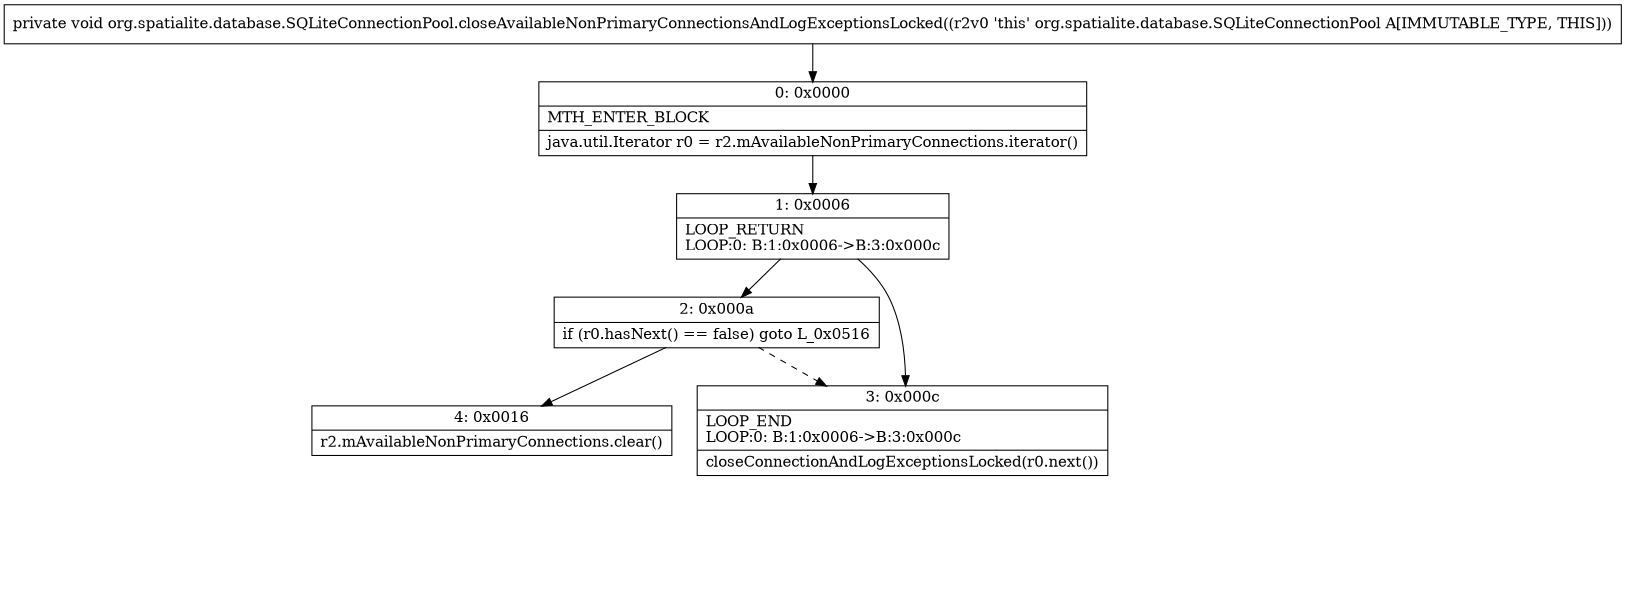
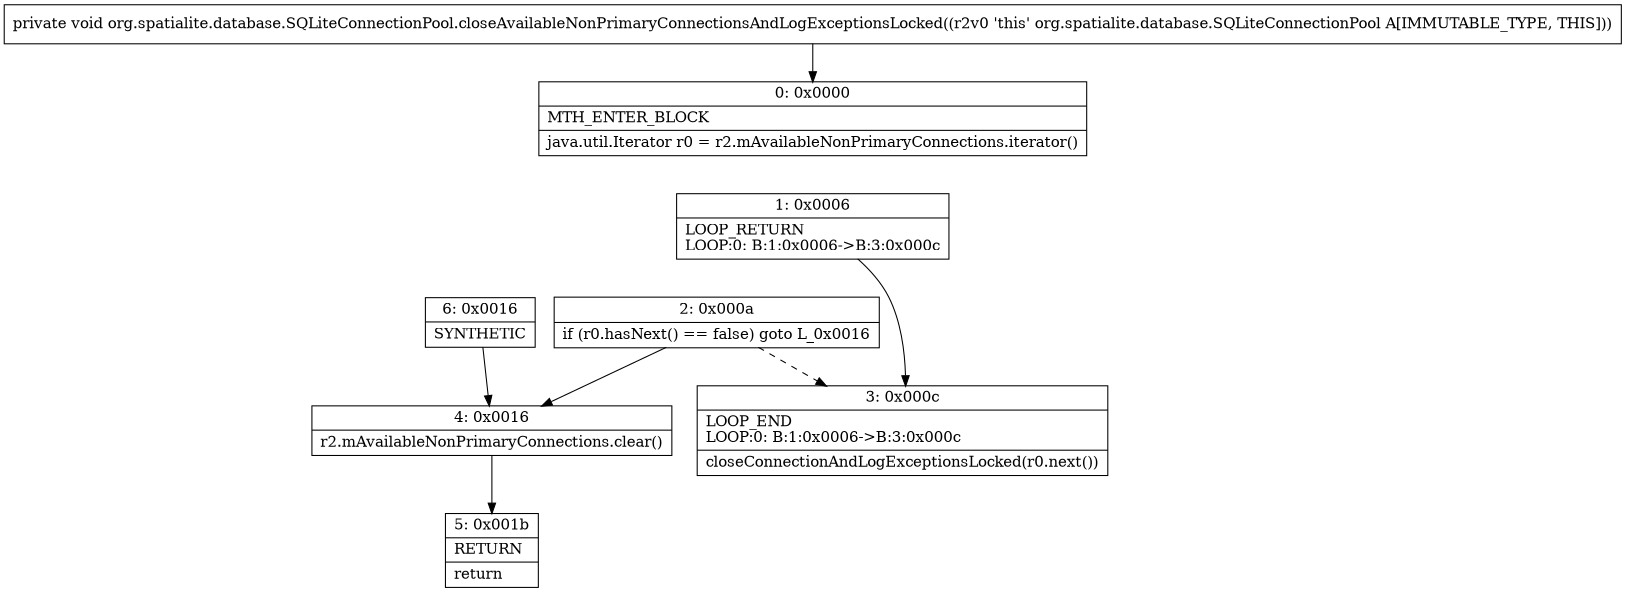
edge "0: 0x0000" -> "1: 0x0006": removed
edge "1: 0x0006" -> "2: 0x000a": removed
node "6: 0x0016": added
node "2: 0x000a": text "if (r0.hasNext() == false) goto L_0x0516" -> "if (r0.hasNext() == false) goto L_0x0016"
node "5: 0x001b": added
